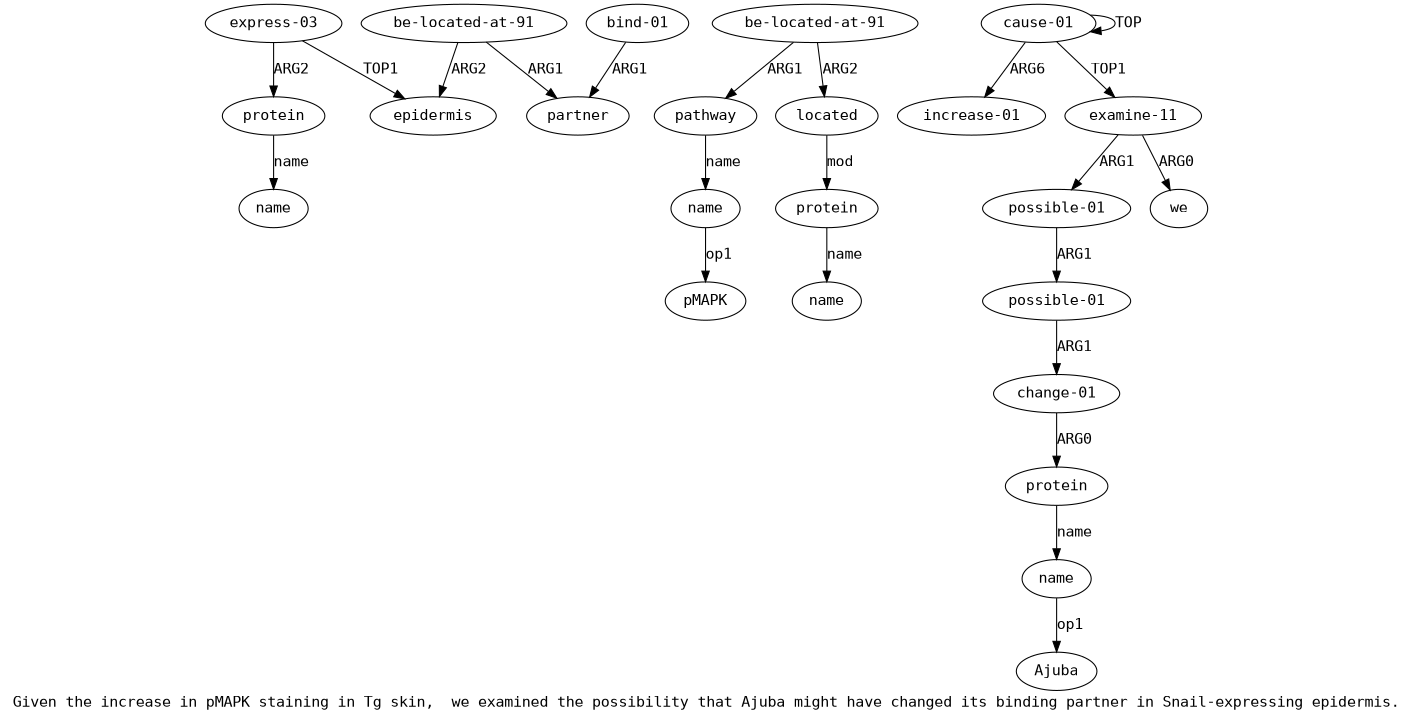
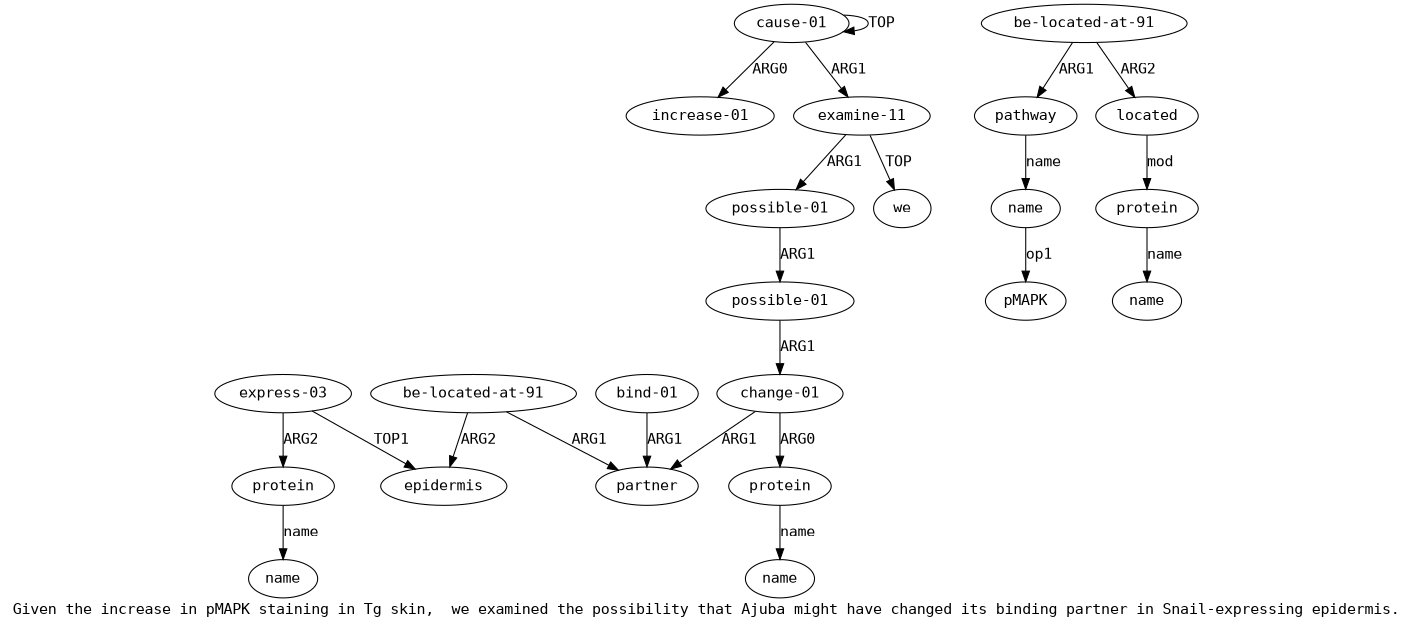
edge "cause-01" -> "increase-01": label "ARG6" -> "ARG0"
edge "cause-01" -> "examine-11": label "TOP1" -> "ARG1"
edge "examine-11" -> "we": label "ARG0" -> "TOP"
edge "change-01" -> "partner": added, label "ARG1"
node "Ajuba": removed
